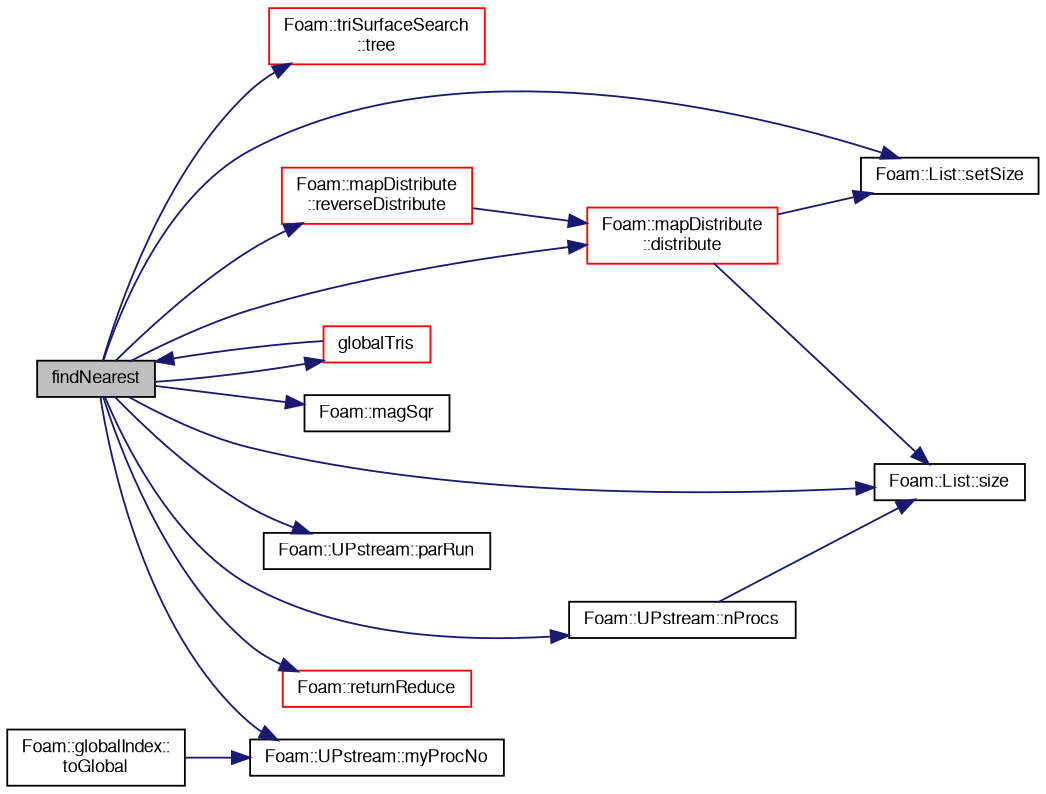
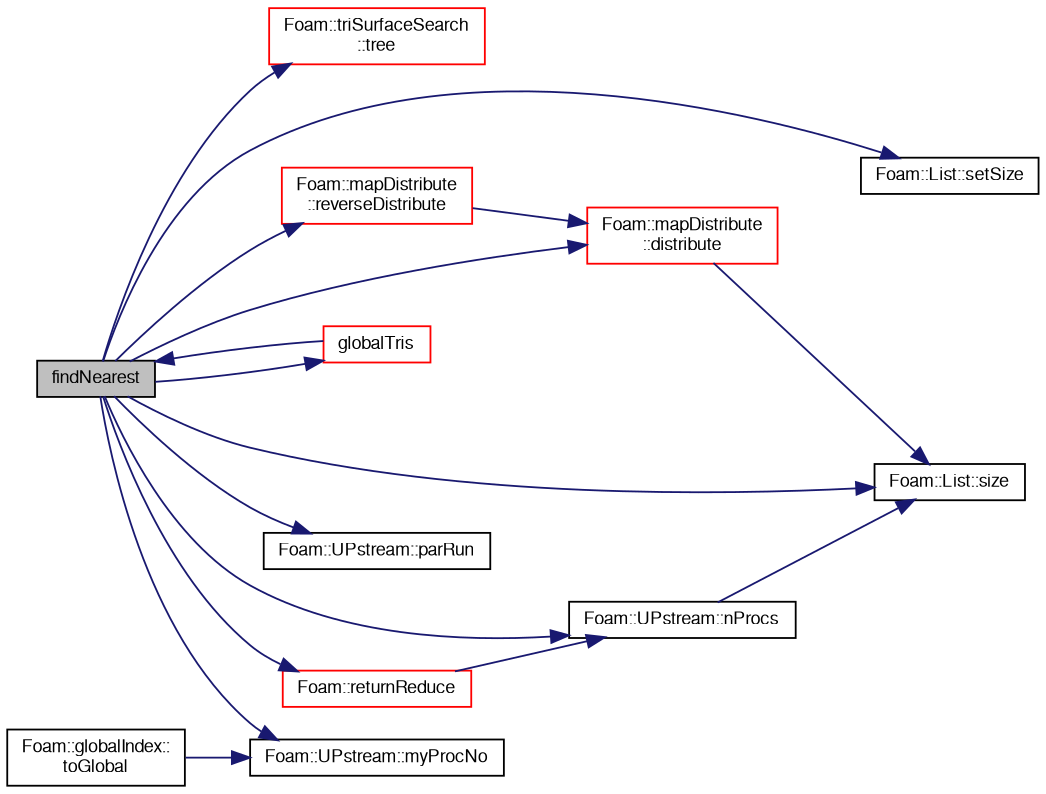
edge "Foam::mapDistribute ::distribute" -> "Foam::List::setSize": removed
node "Foam::magSqr": removed
edge "Foam::returnReduce" -> "Foam::UPstream::nProcs": added
